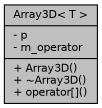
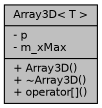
node "Array3D< T >": text "- m_operator" -> "- m_xMax"
